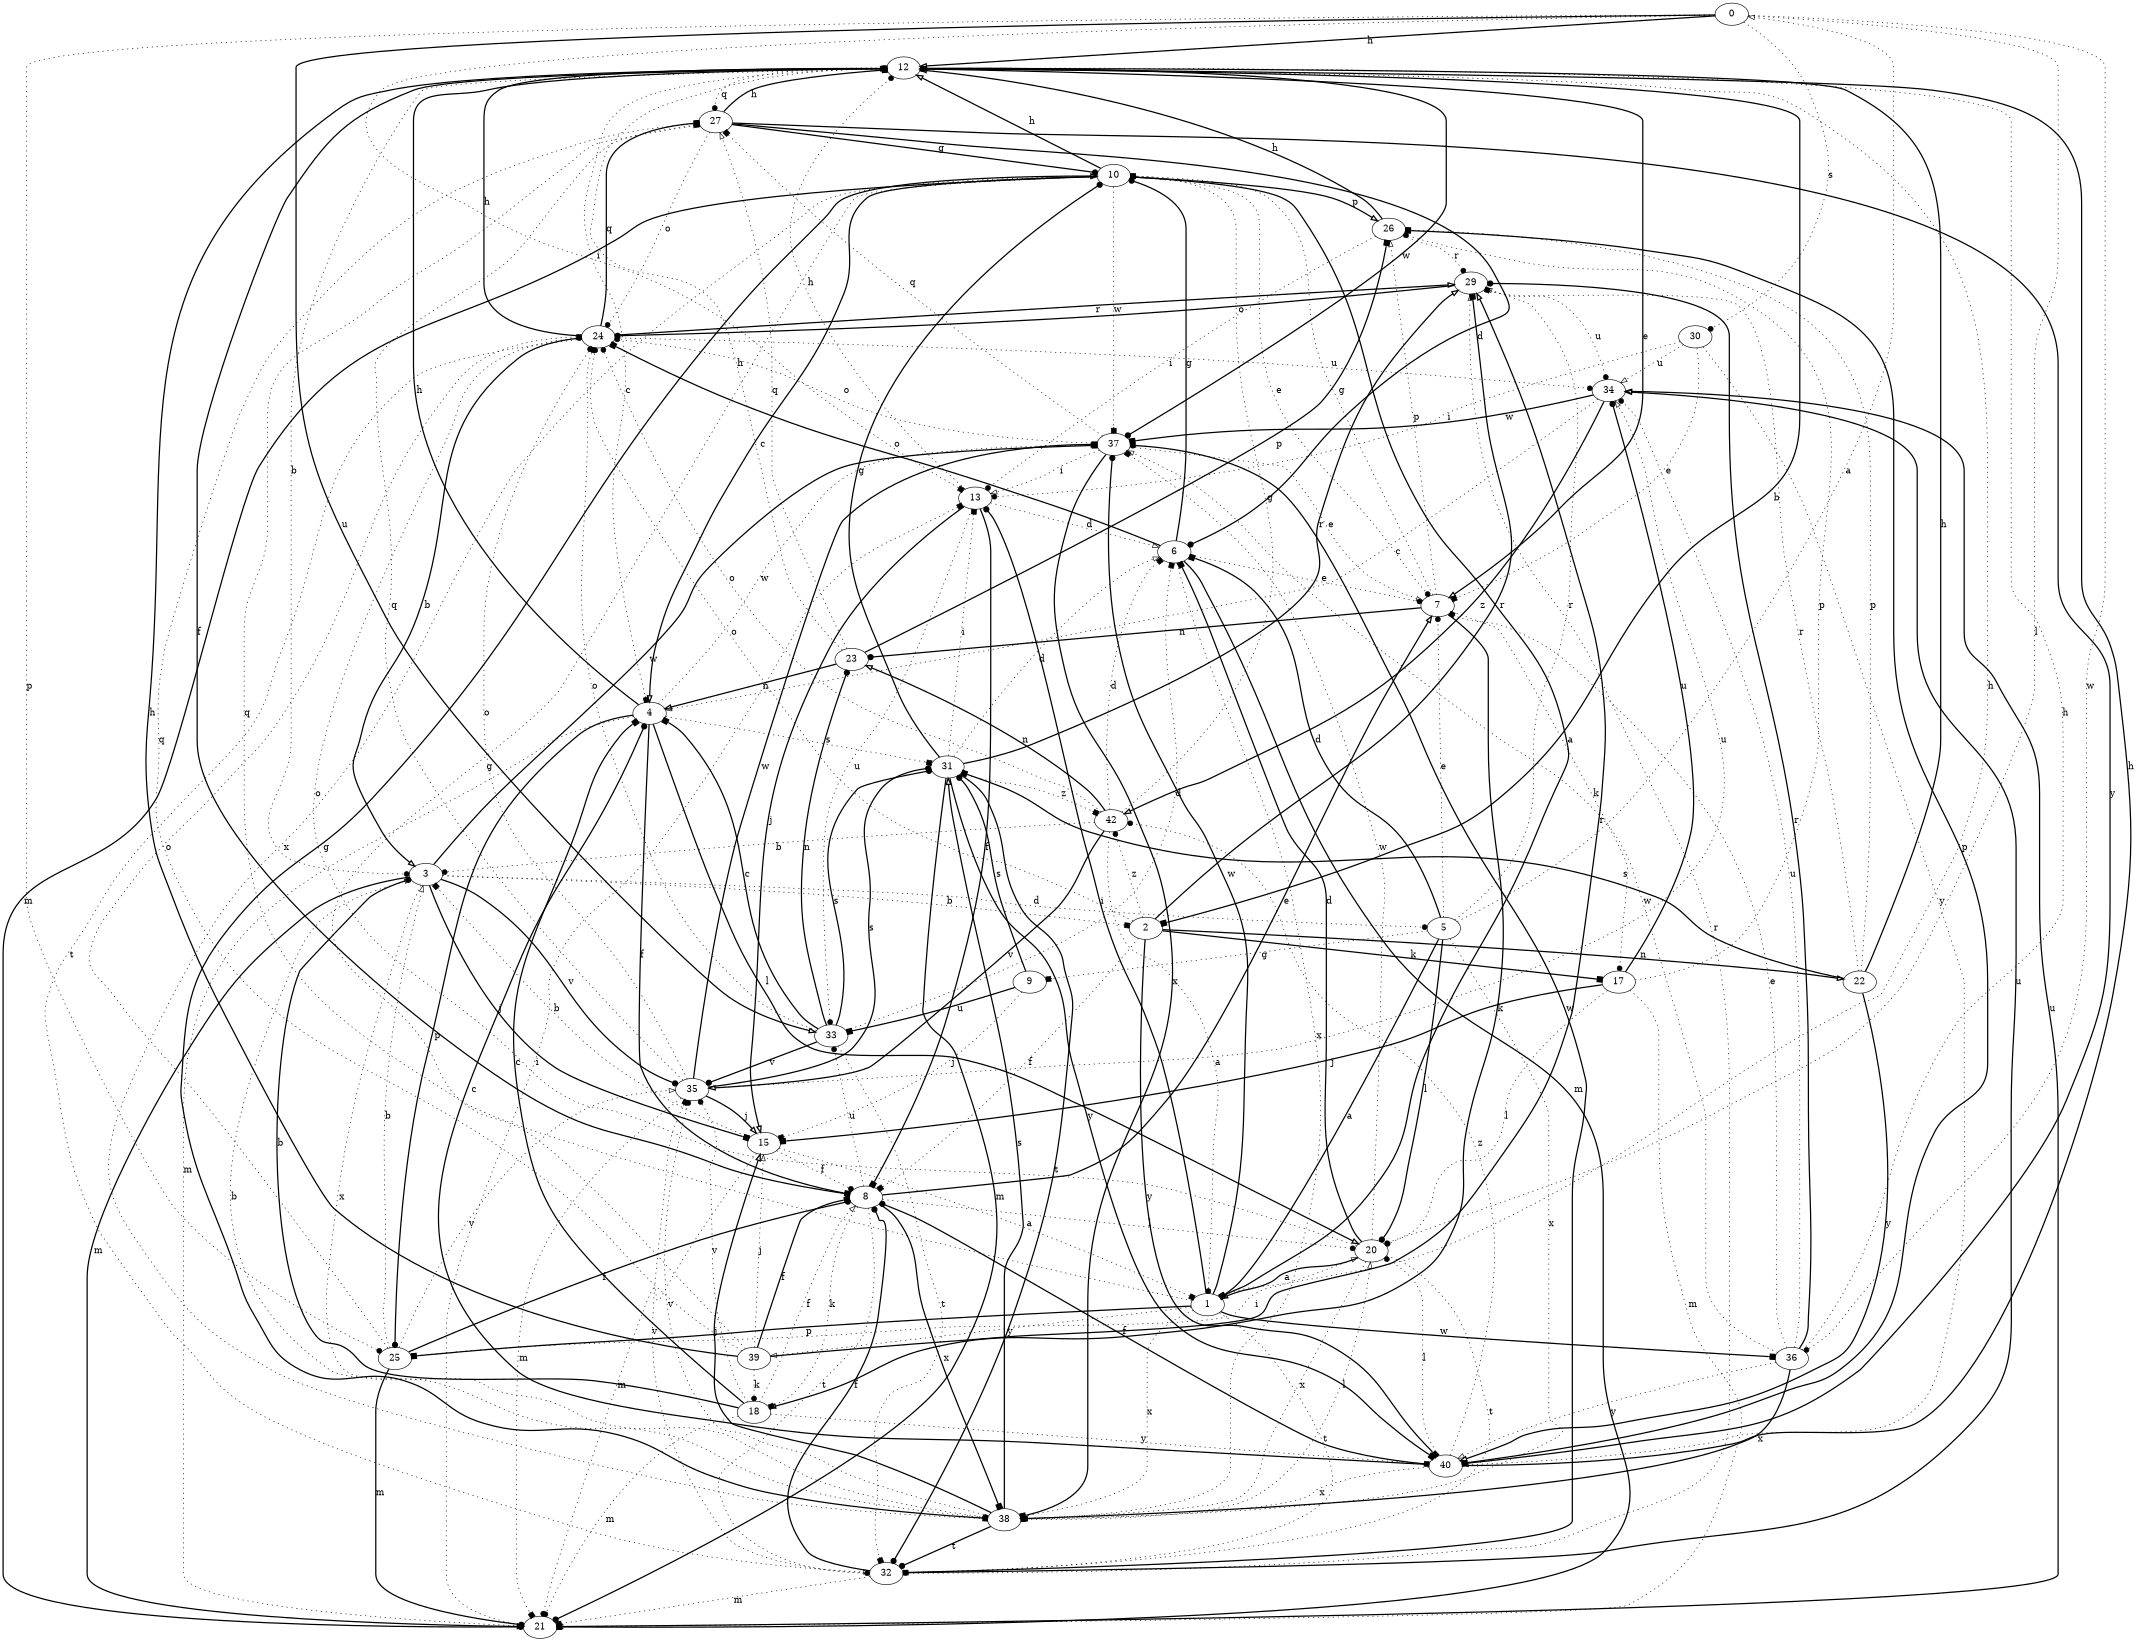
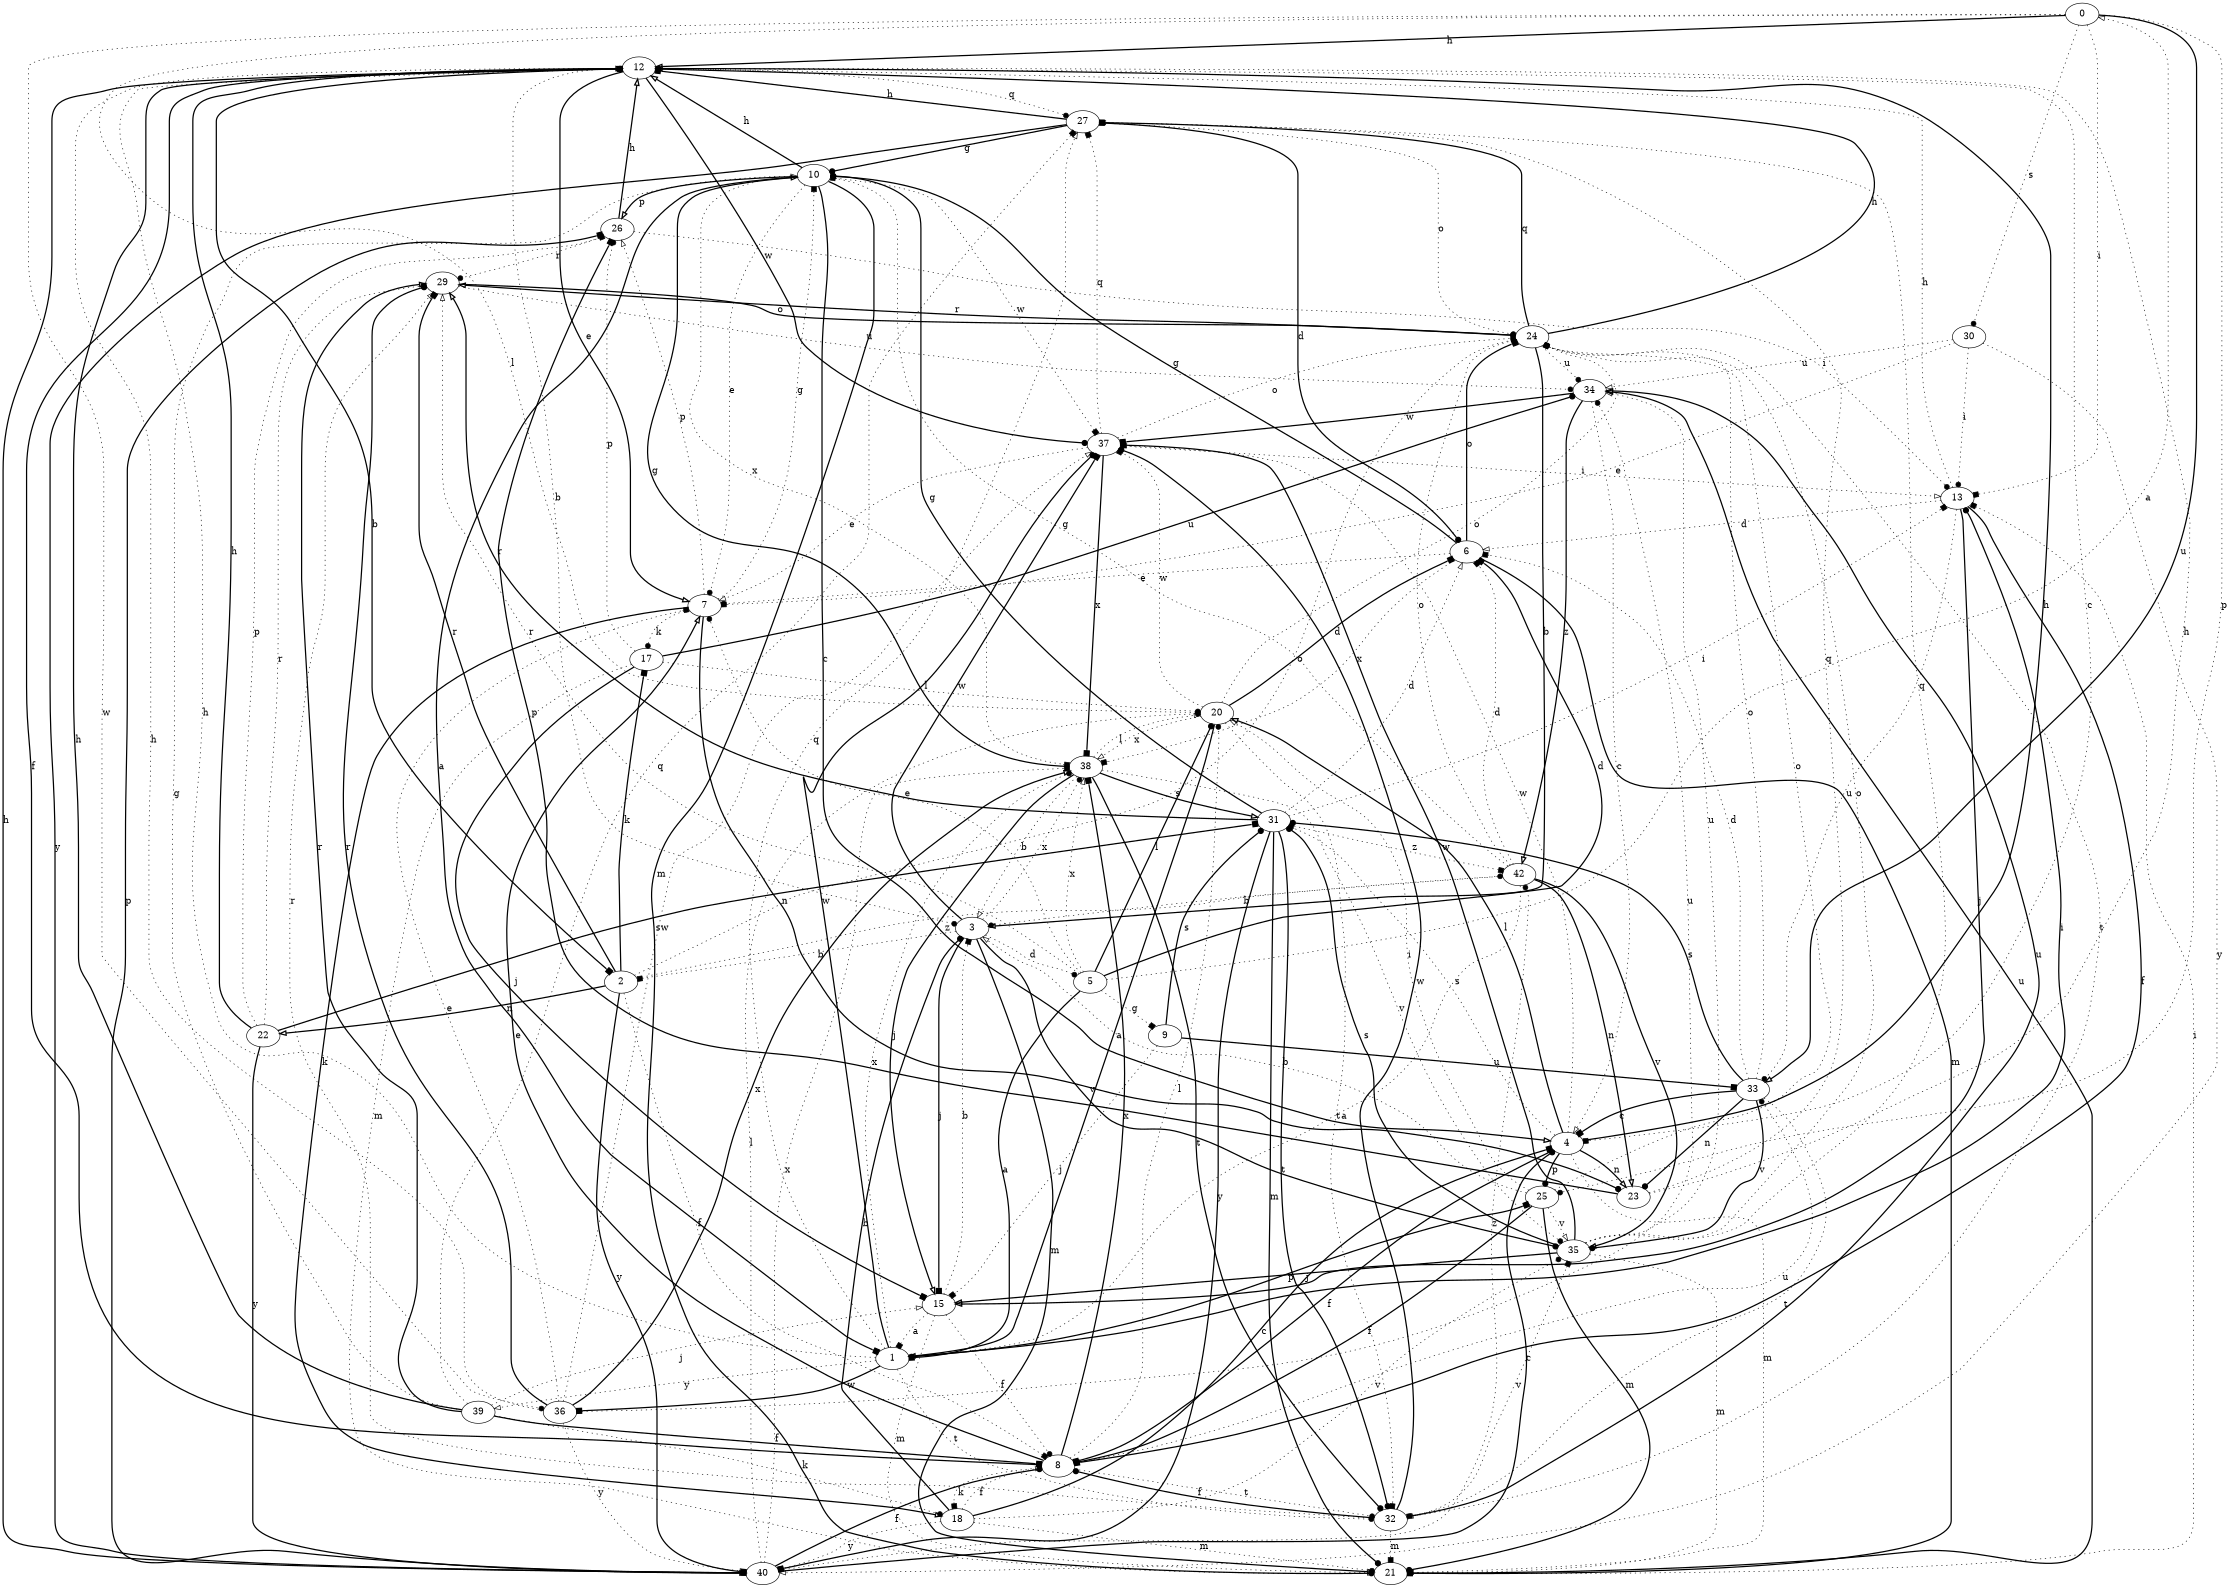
edge "23" -> "4": reversed
